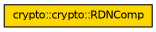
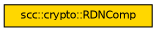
node "crypto::crypto::RDNComp": label "crypto::crypto::RDNComp" -> "scc::crypto::RDNComp"
